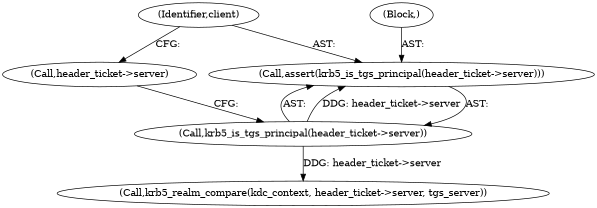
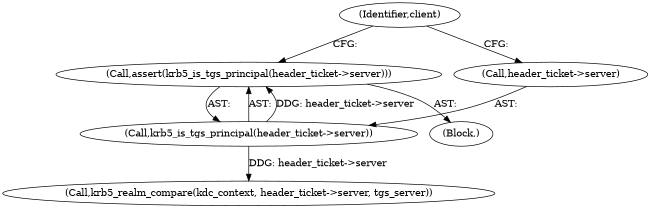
edge "(Block,)" -> "(Call,assert(krb5_is_tgs_principal(header_ticket->server)))": reversed
edge "(Identifier,client)" -> "(Call,assert(krb5_is_tgs_principal(header_ticket->server)))": label "AST: " -> "CFG: "
edge "(Call,header_ticket->server)" -> "(Call,krb5_is_tgs_principal(header_ticket->server))": label "CFG: " -> "AST: "
